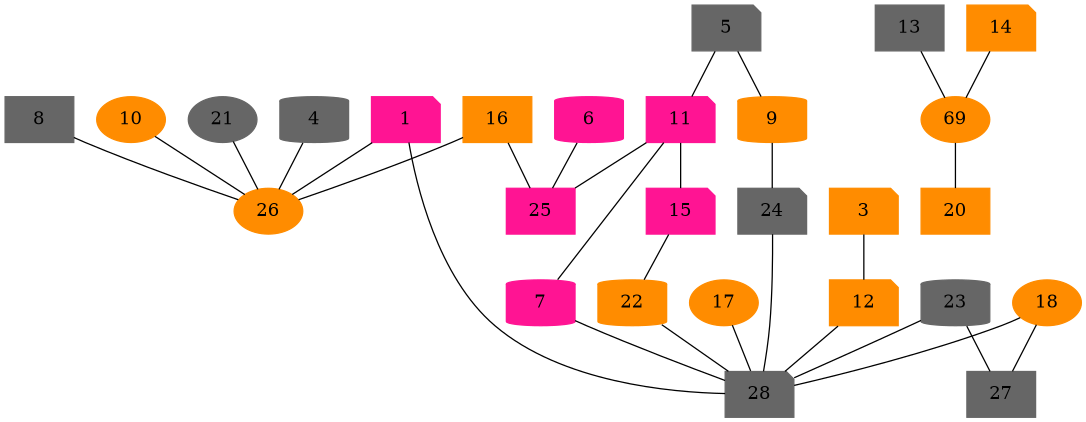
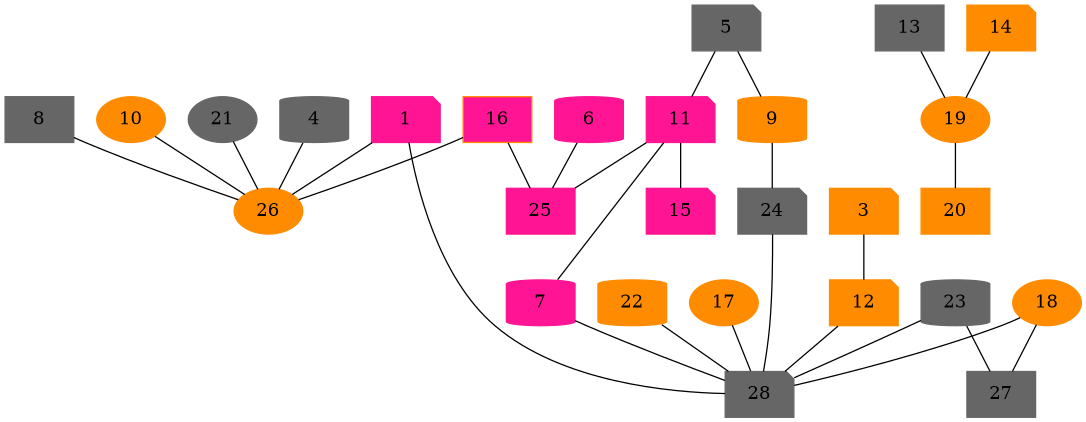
node "16": fillcolor darkorange -> deeppink
node "69": label "69" -> "19"
edge "15" -- "22": removed
